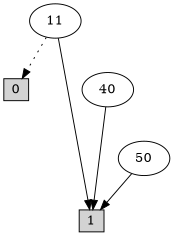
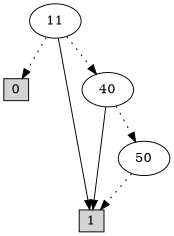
edge "11" -> "40": added
edge "40" -> "50": added
edge "50" -> "1": style filled -> dotted
